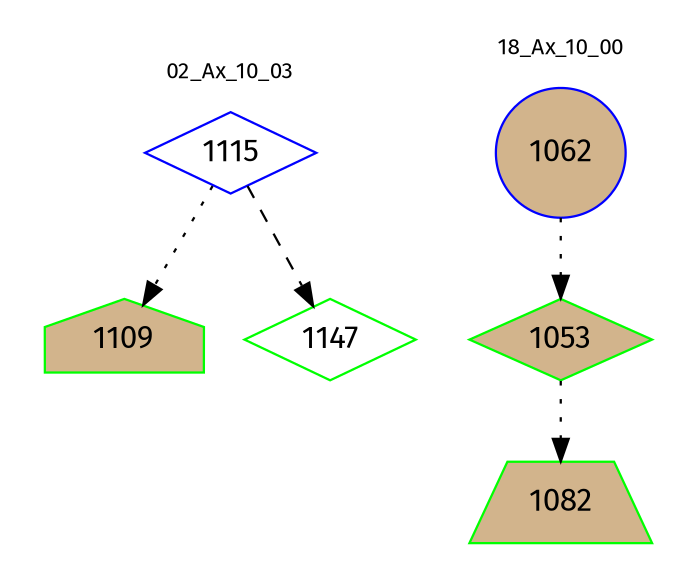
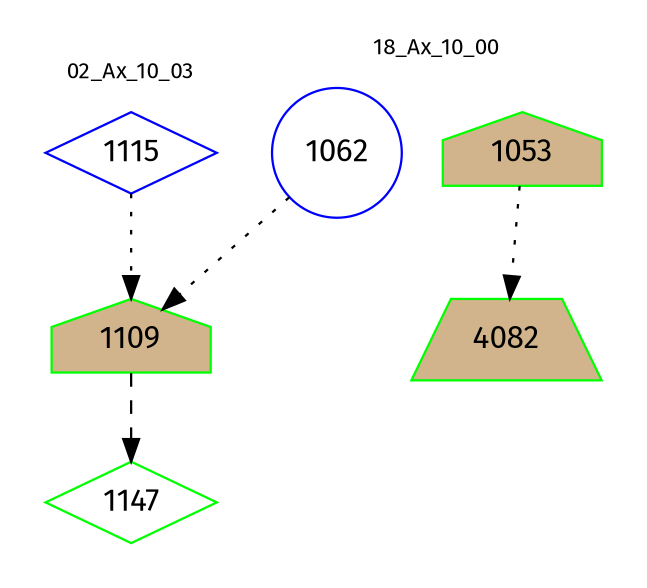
node "1062": fillcolor tan -> white
edge "1115" -> "1147": now "1109" -> "1147"
edge "1062" -> "1053": now "1062" -> "1109"
node "1053": shape diamond -> house
node "1082": label "1082" -> "4082"
